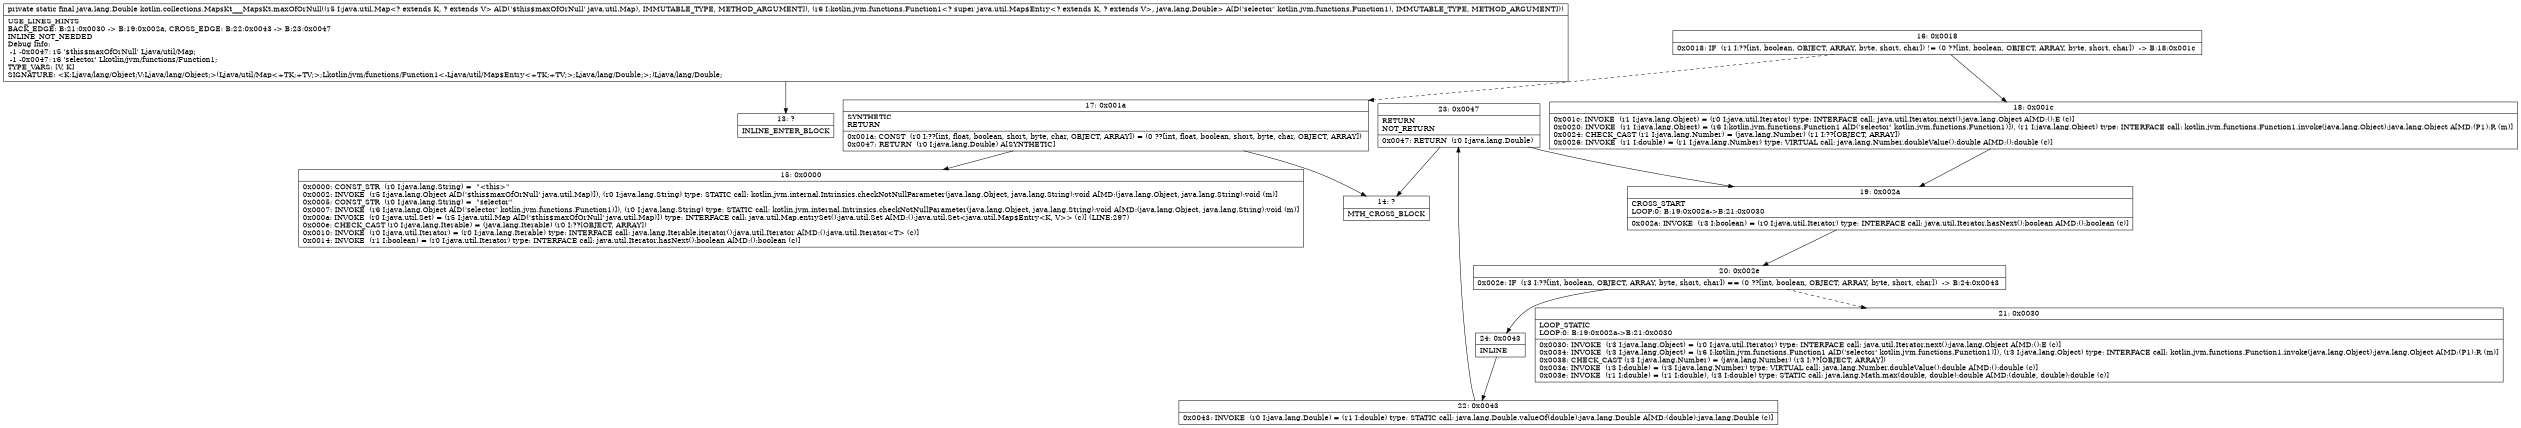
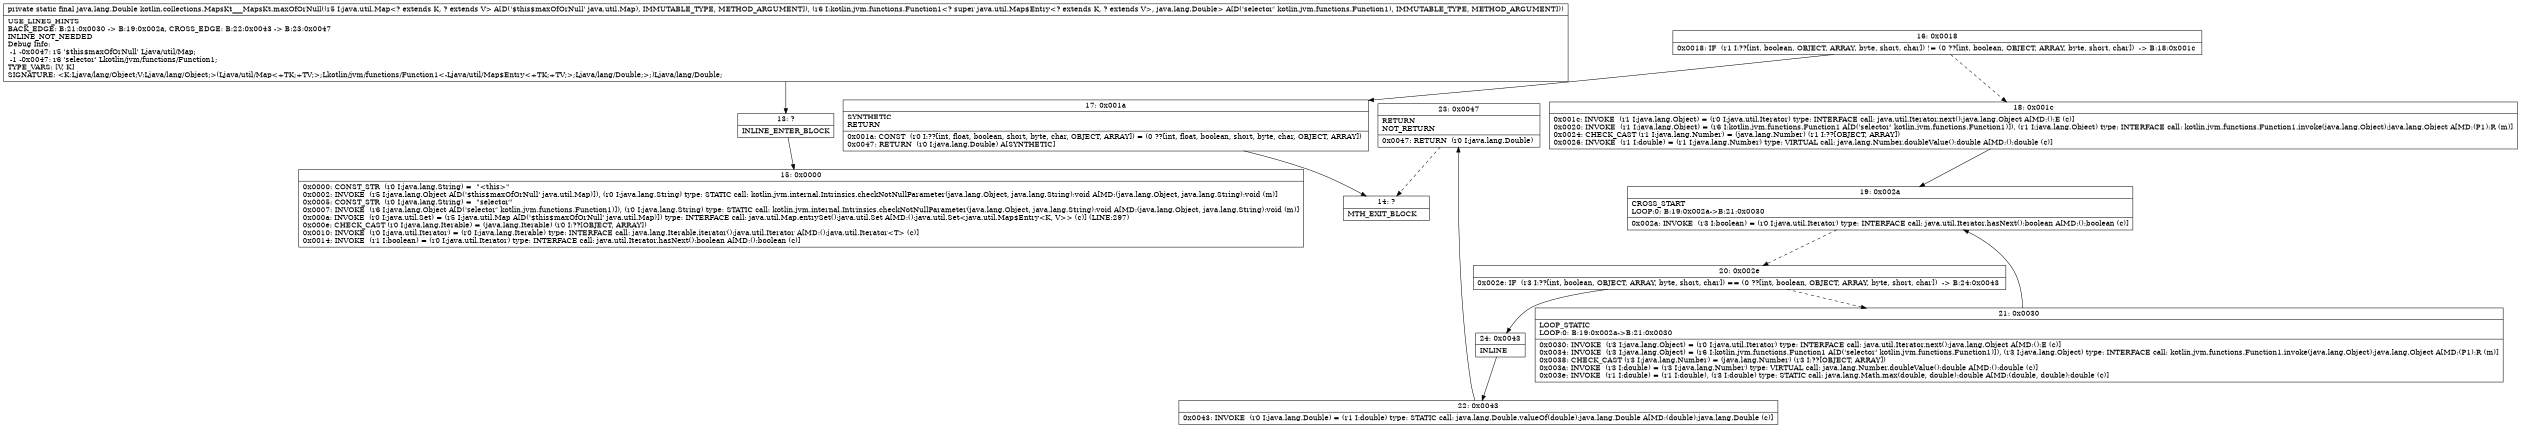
edge "16: 0x0018" -> "18: 0x001c": style solid -> dashed
edge "16: 0x0018" -> "17: 0x001a": style dashed -> solid
edge "17: 0x001a" -> "15: 0x0000": now "13: ?" -> "15: 0x0000"
edge "23: 0x0047" -> "19: 0x002a": now "21: 0x0030" -> "19: 0x002a"
edge "23: 0x0047" -> "14: ?": style solid -> dashed
node "14: ?": text "MTH_CROSS_BLOCK" -> "MTH_EXIT_BLOCK"
edge "19: 0x002a" -> "20: 0x002e": style solid -> dashed
